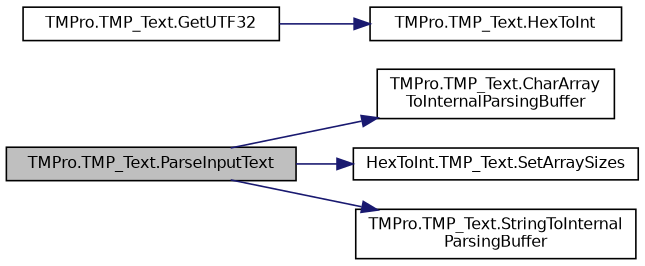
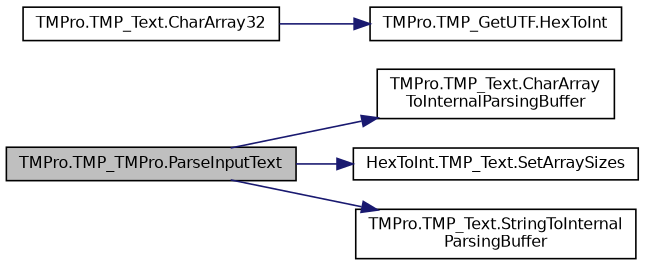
node "TMPro.TMP_Text.GetUTF32": label "TMPro.TMP_Text.GetUTF32" -> "TMPro.TMP_Text.CharArray32"
node "TMPro.TMP_Text.HexToInt": label "TMPro.TMP_Text.HexToInt" -> "TMPro.TMP_GetUTF.HexToInt"
node "TMPro.TMP_Text.ParseInputText": label "TMPro.TMP_Text.ParseInputText" -> "TMPro.TMP_TMPro.ParseInputText"
